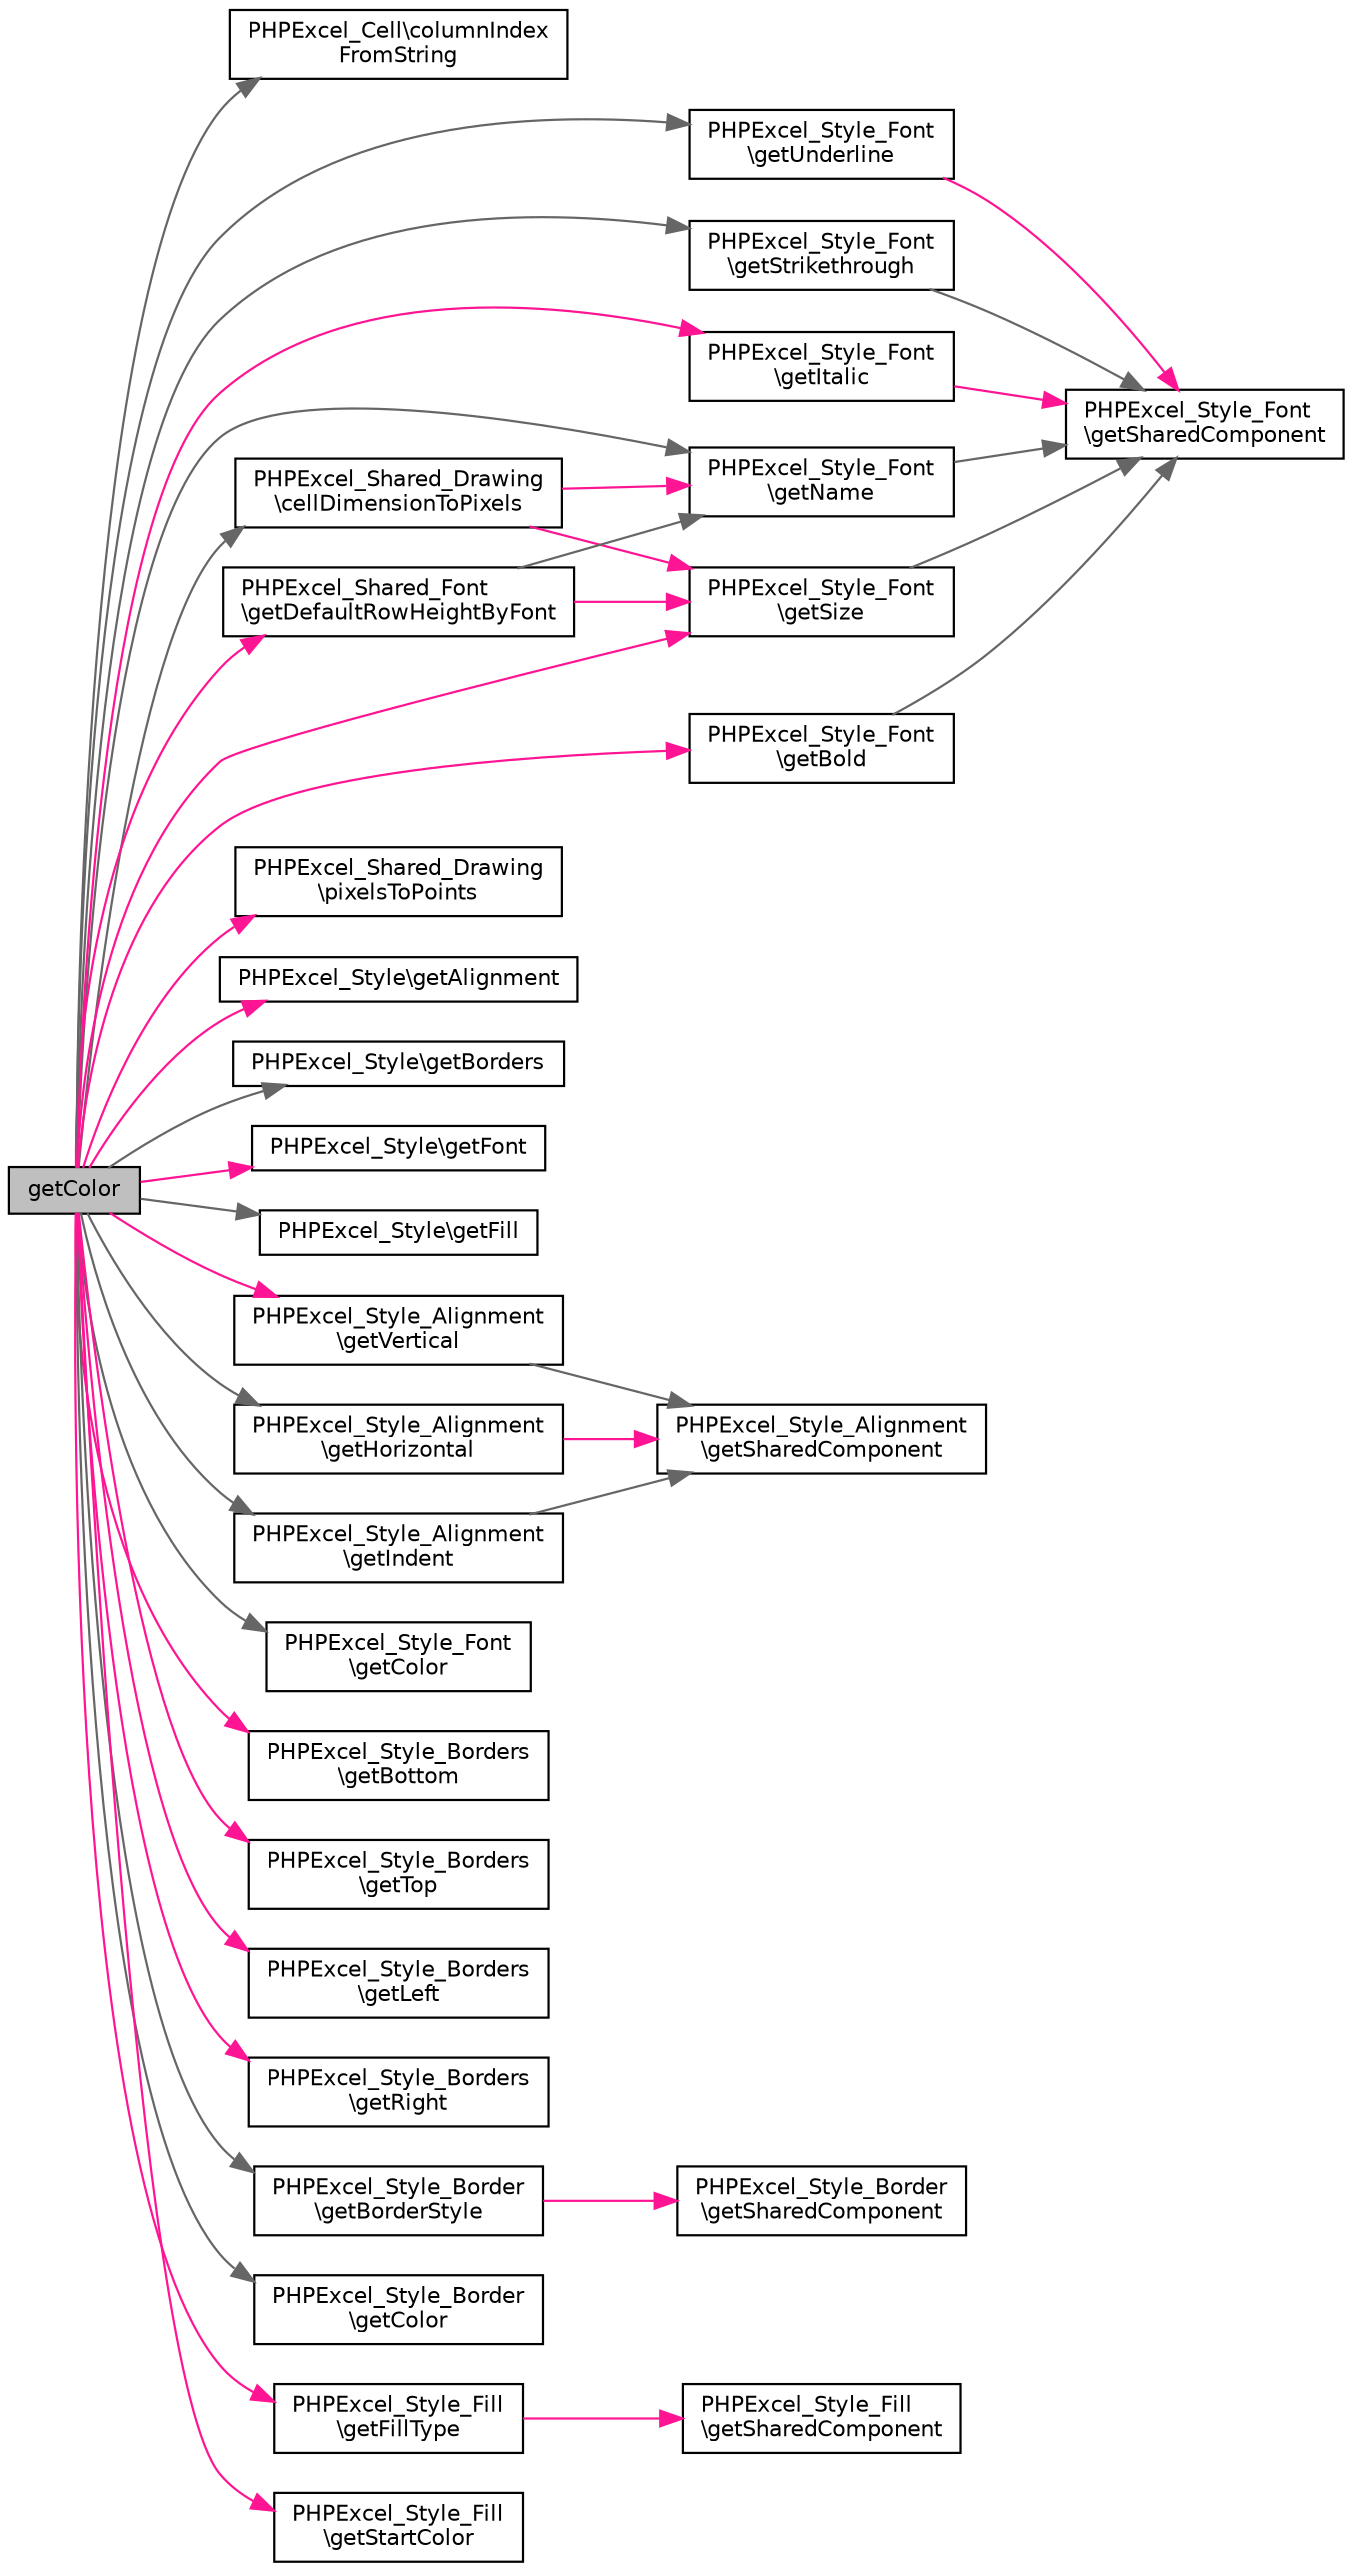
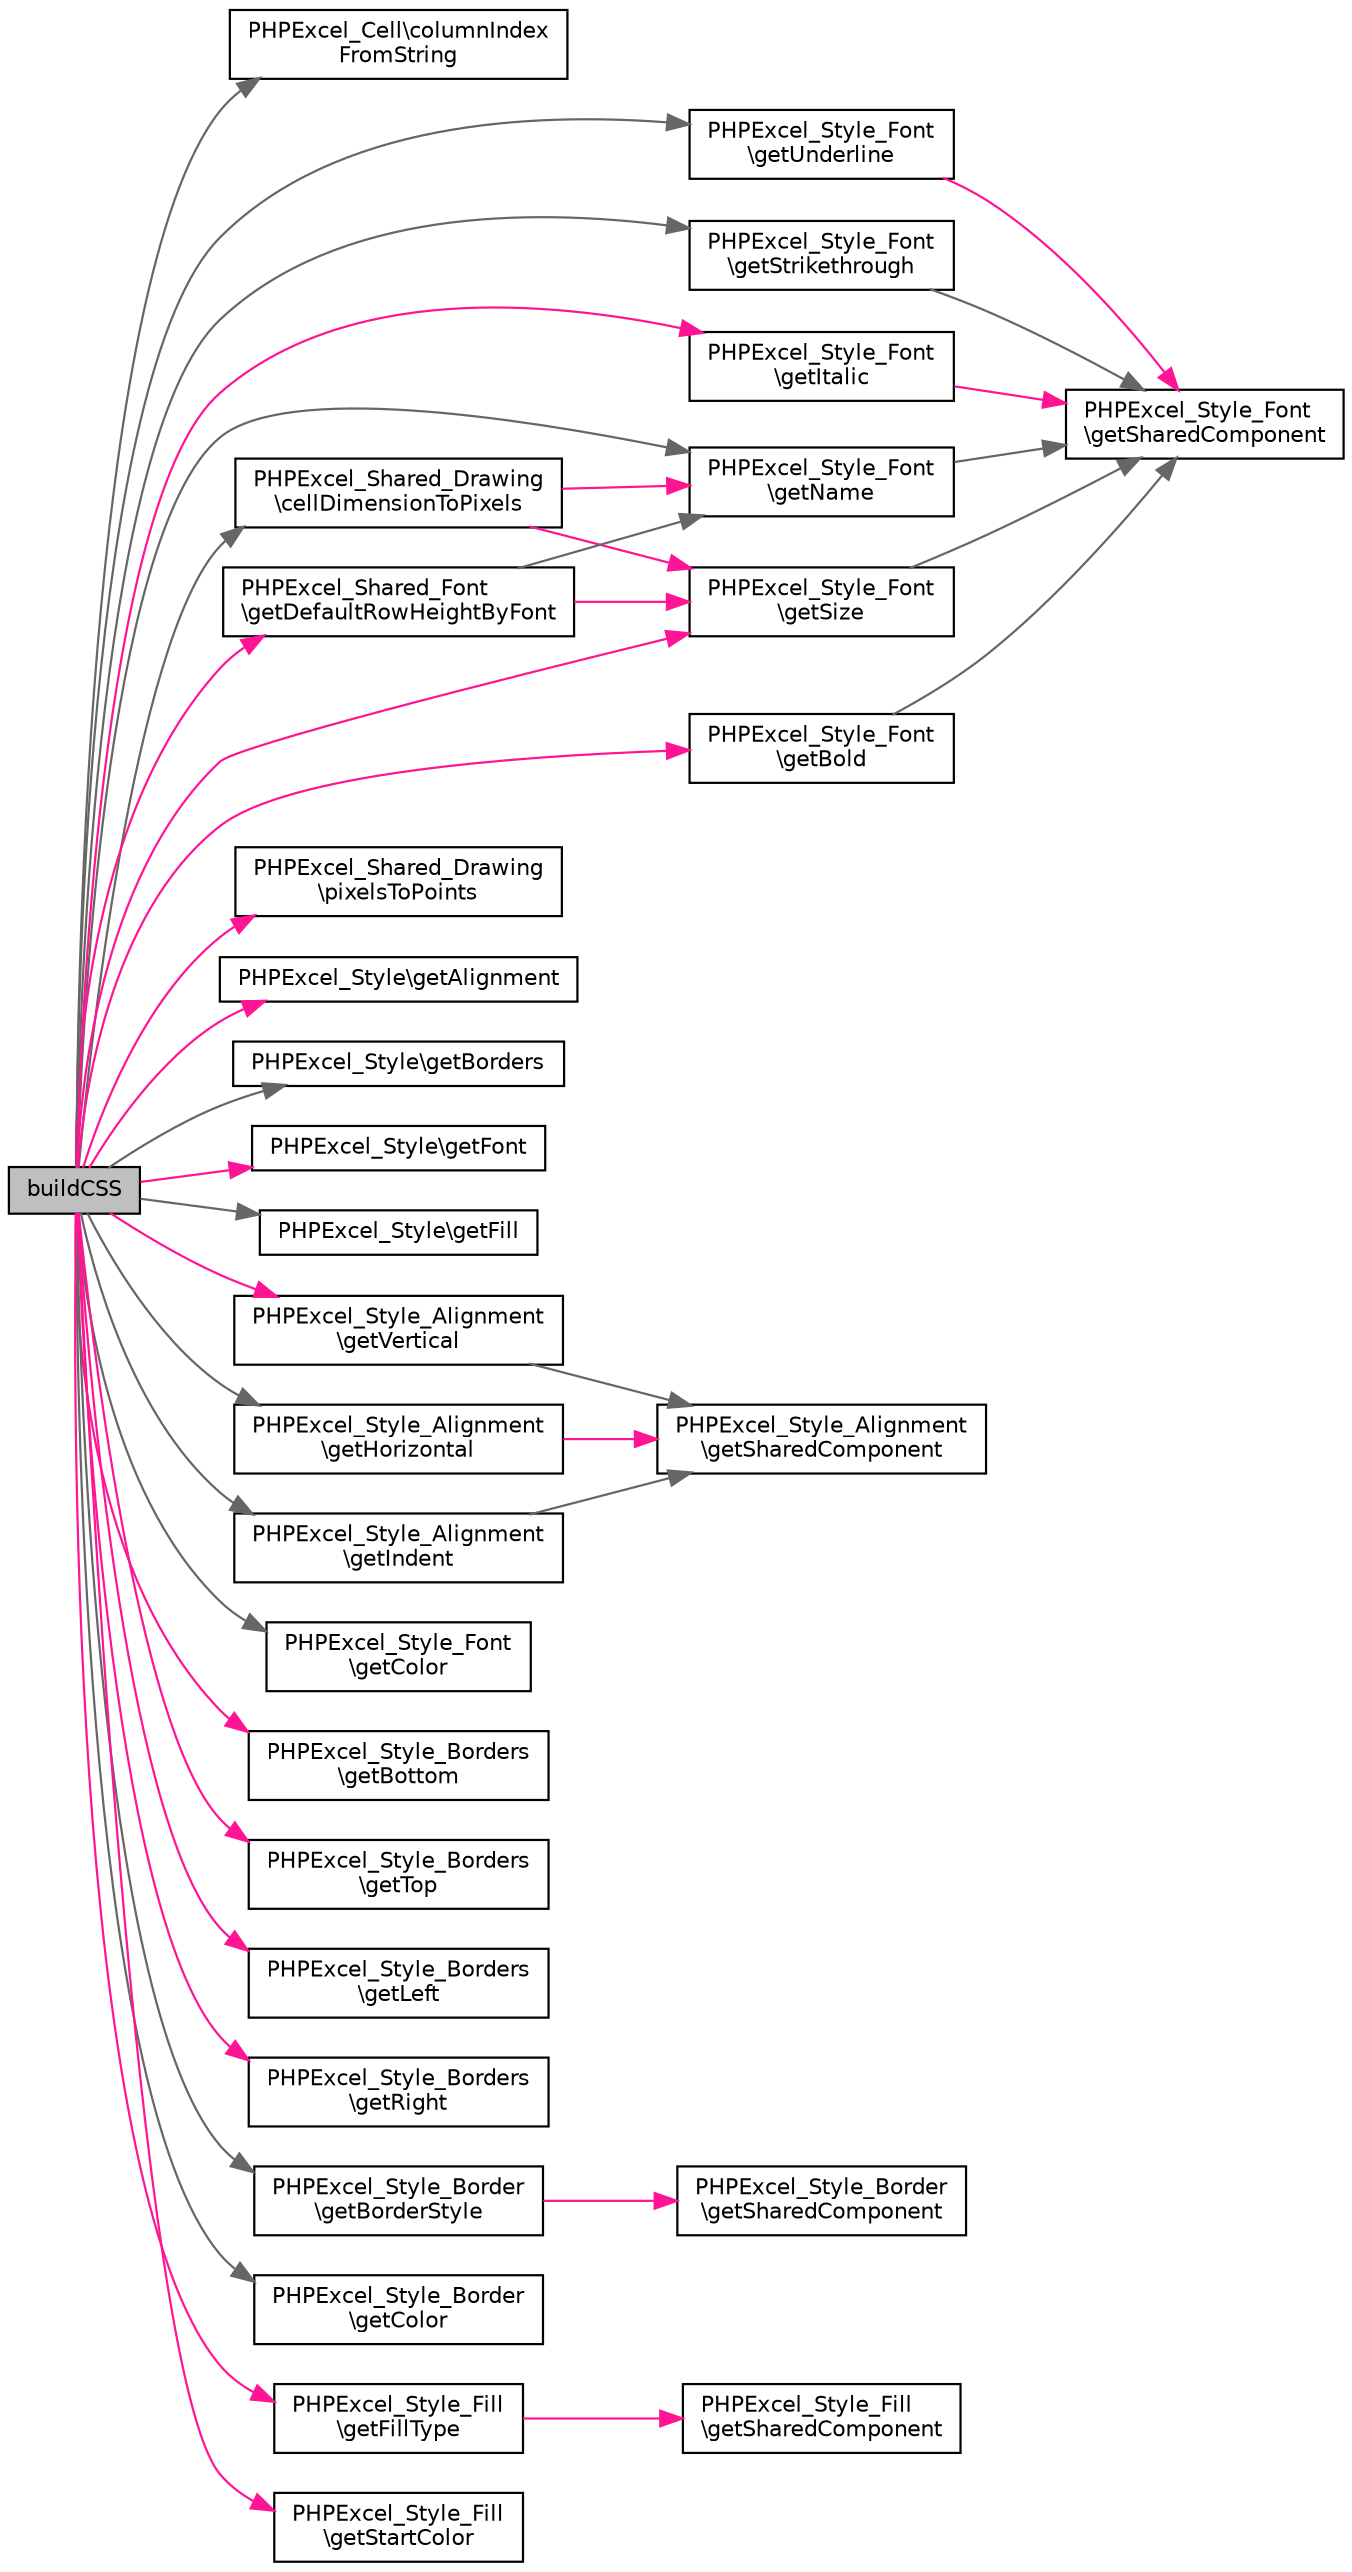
node "getColor": label "getColor" -> "buildCSS"
